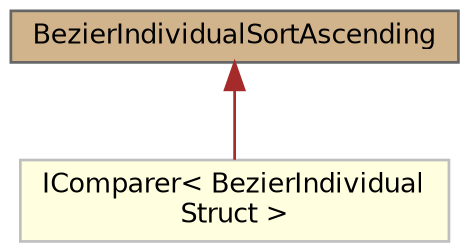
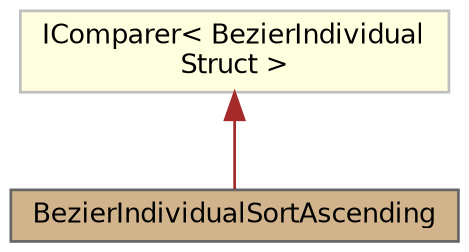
edge "IComparer< BezierIndividual Struct >" -> "BezierIndividualSortAscending": reversed
